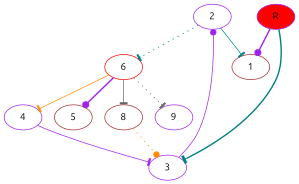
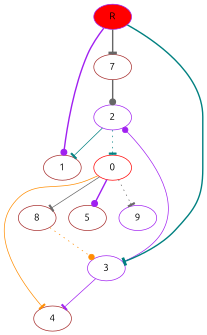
node "7": added
node "6": label "6" -> "0"
node "4": color purple -> brown
edge "4" -> "3": reversed
